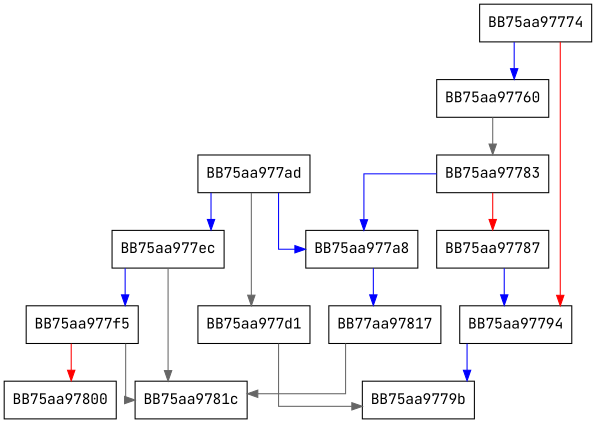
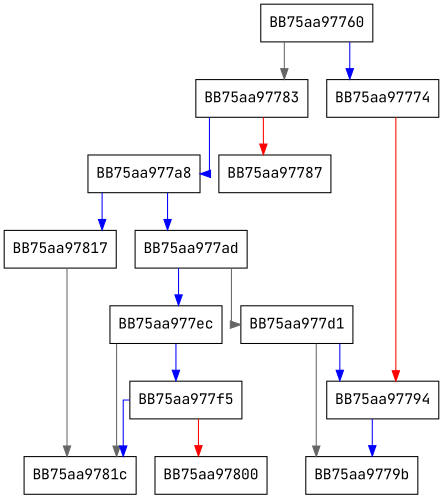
edge "BB75aa97774" -> "BB75aa97760": reversed
edge "BB75aa977ad" -> "BB75aa977a8": reversed
edge "BB75aa97787" -> "BB75aa97794": now "BB75aa977d1" -> "BB75aa97794"
node "BB77aa97817": label "BB77aa97817" -> "BB75aa97817"
edge "BB75aa977f5" -> "BB75aa9781c": color gray40 -> blue
